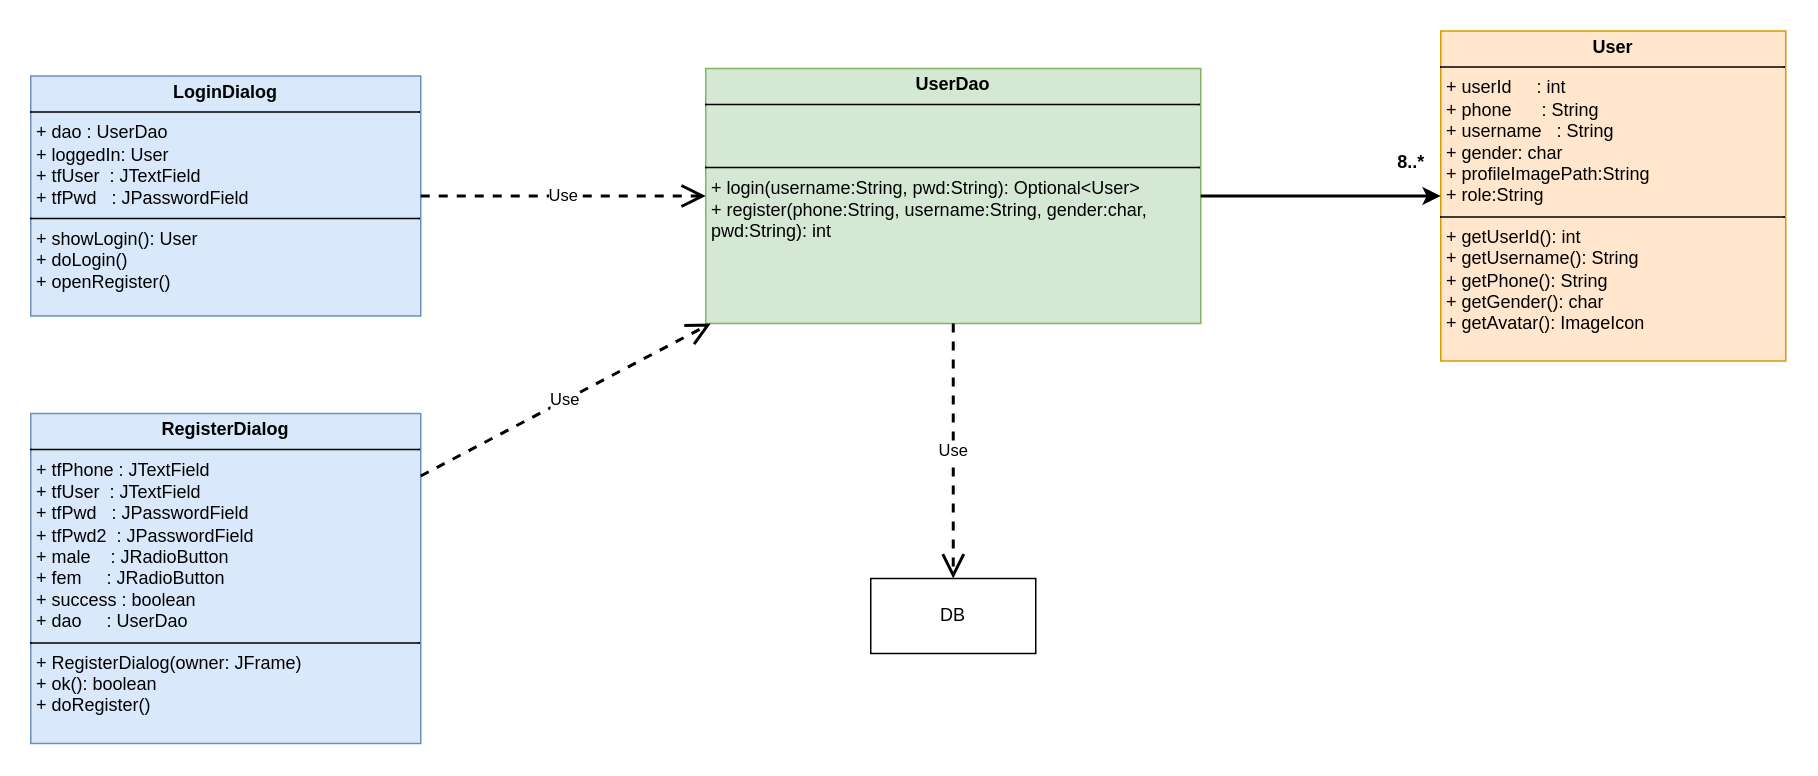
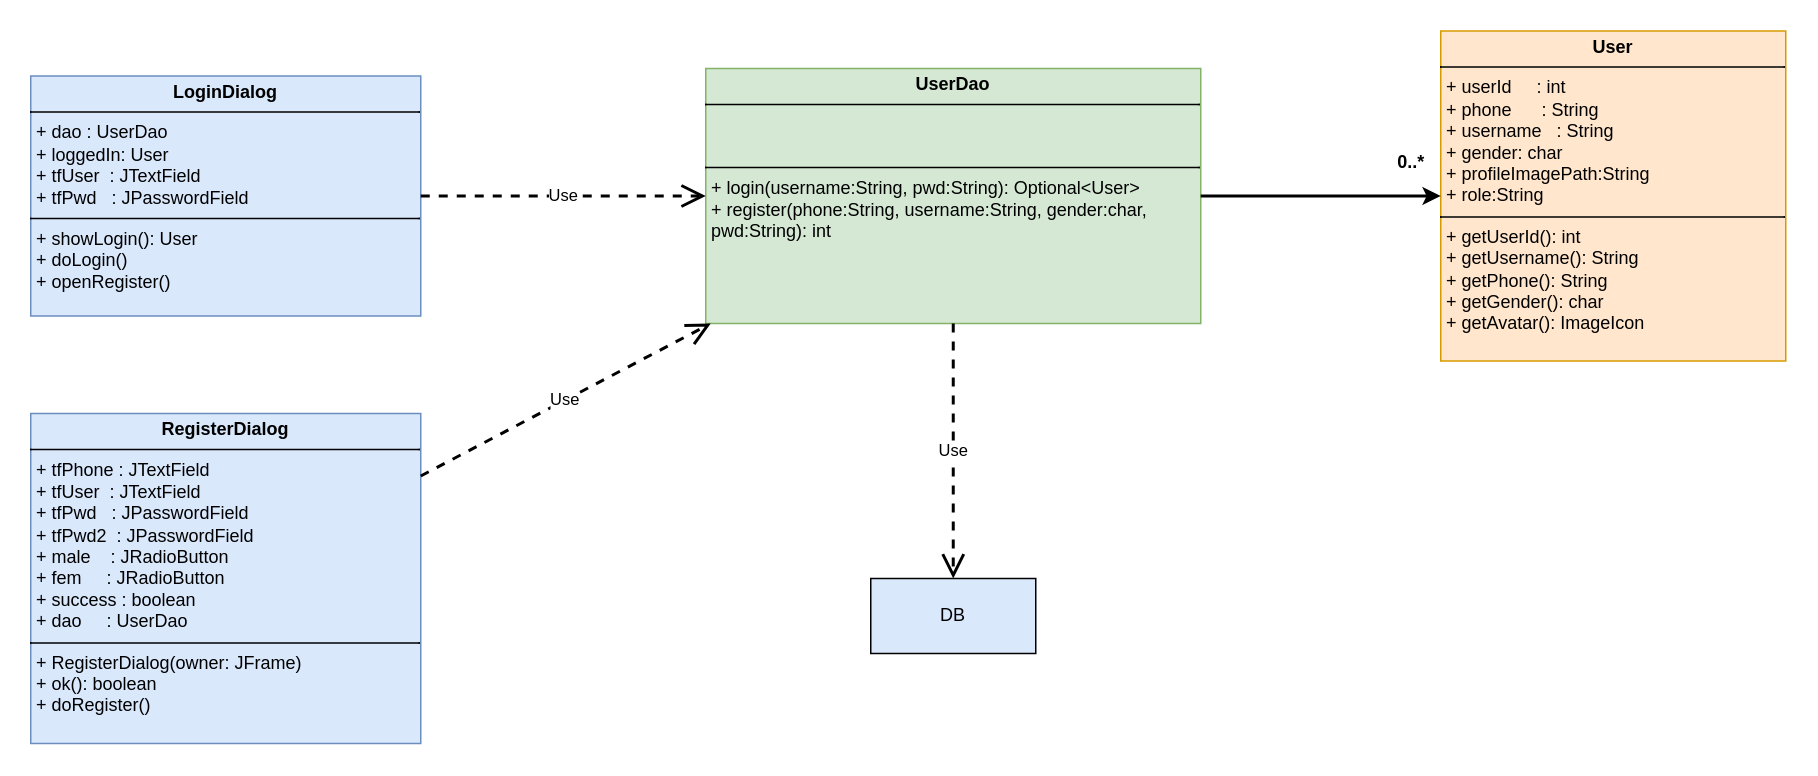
node "8..*": label "8..*" -> "0..*"
node "DB": fillcolor #ffffff -> #dae8fc
